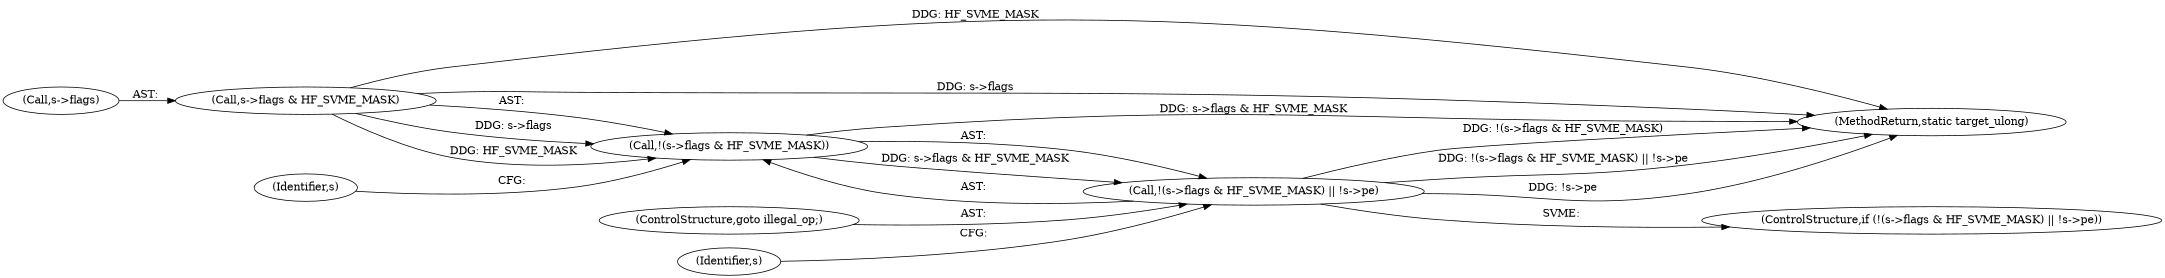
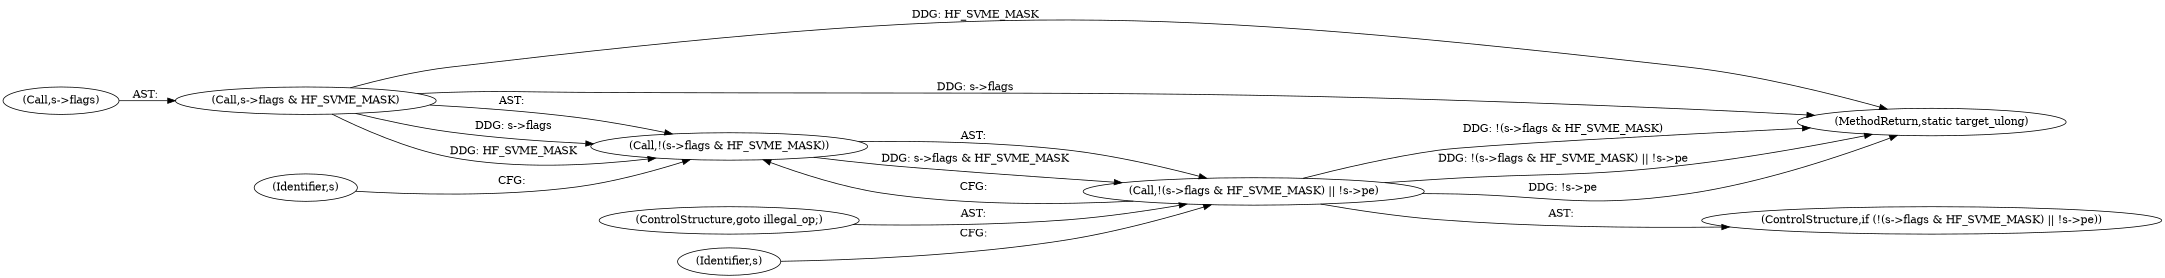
edge "(Call,!(s->flags & HF_SVME_MASK))" -> "(MethodReturn,static target_ulong)": removed, label "DDG: s->flags & HF_SVME_MASK"
edge "(Call,!(s->flags & HF_SVME_MASK) || !s->pe)" -> "(Call,!(s->flags & HF_SVME_MASK))": label "AST: " -> "CFG: "
edge "(Call,!(s->flags & HF_SVME_MASK) || !s->pe)" -> "(ControlStructure,if (!(s->flags & HF_SVME_MASK) || !s->pe))": label "SVME: " -> "AST: "
